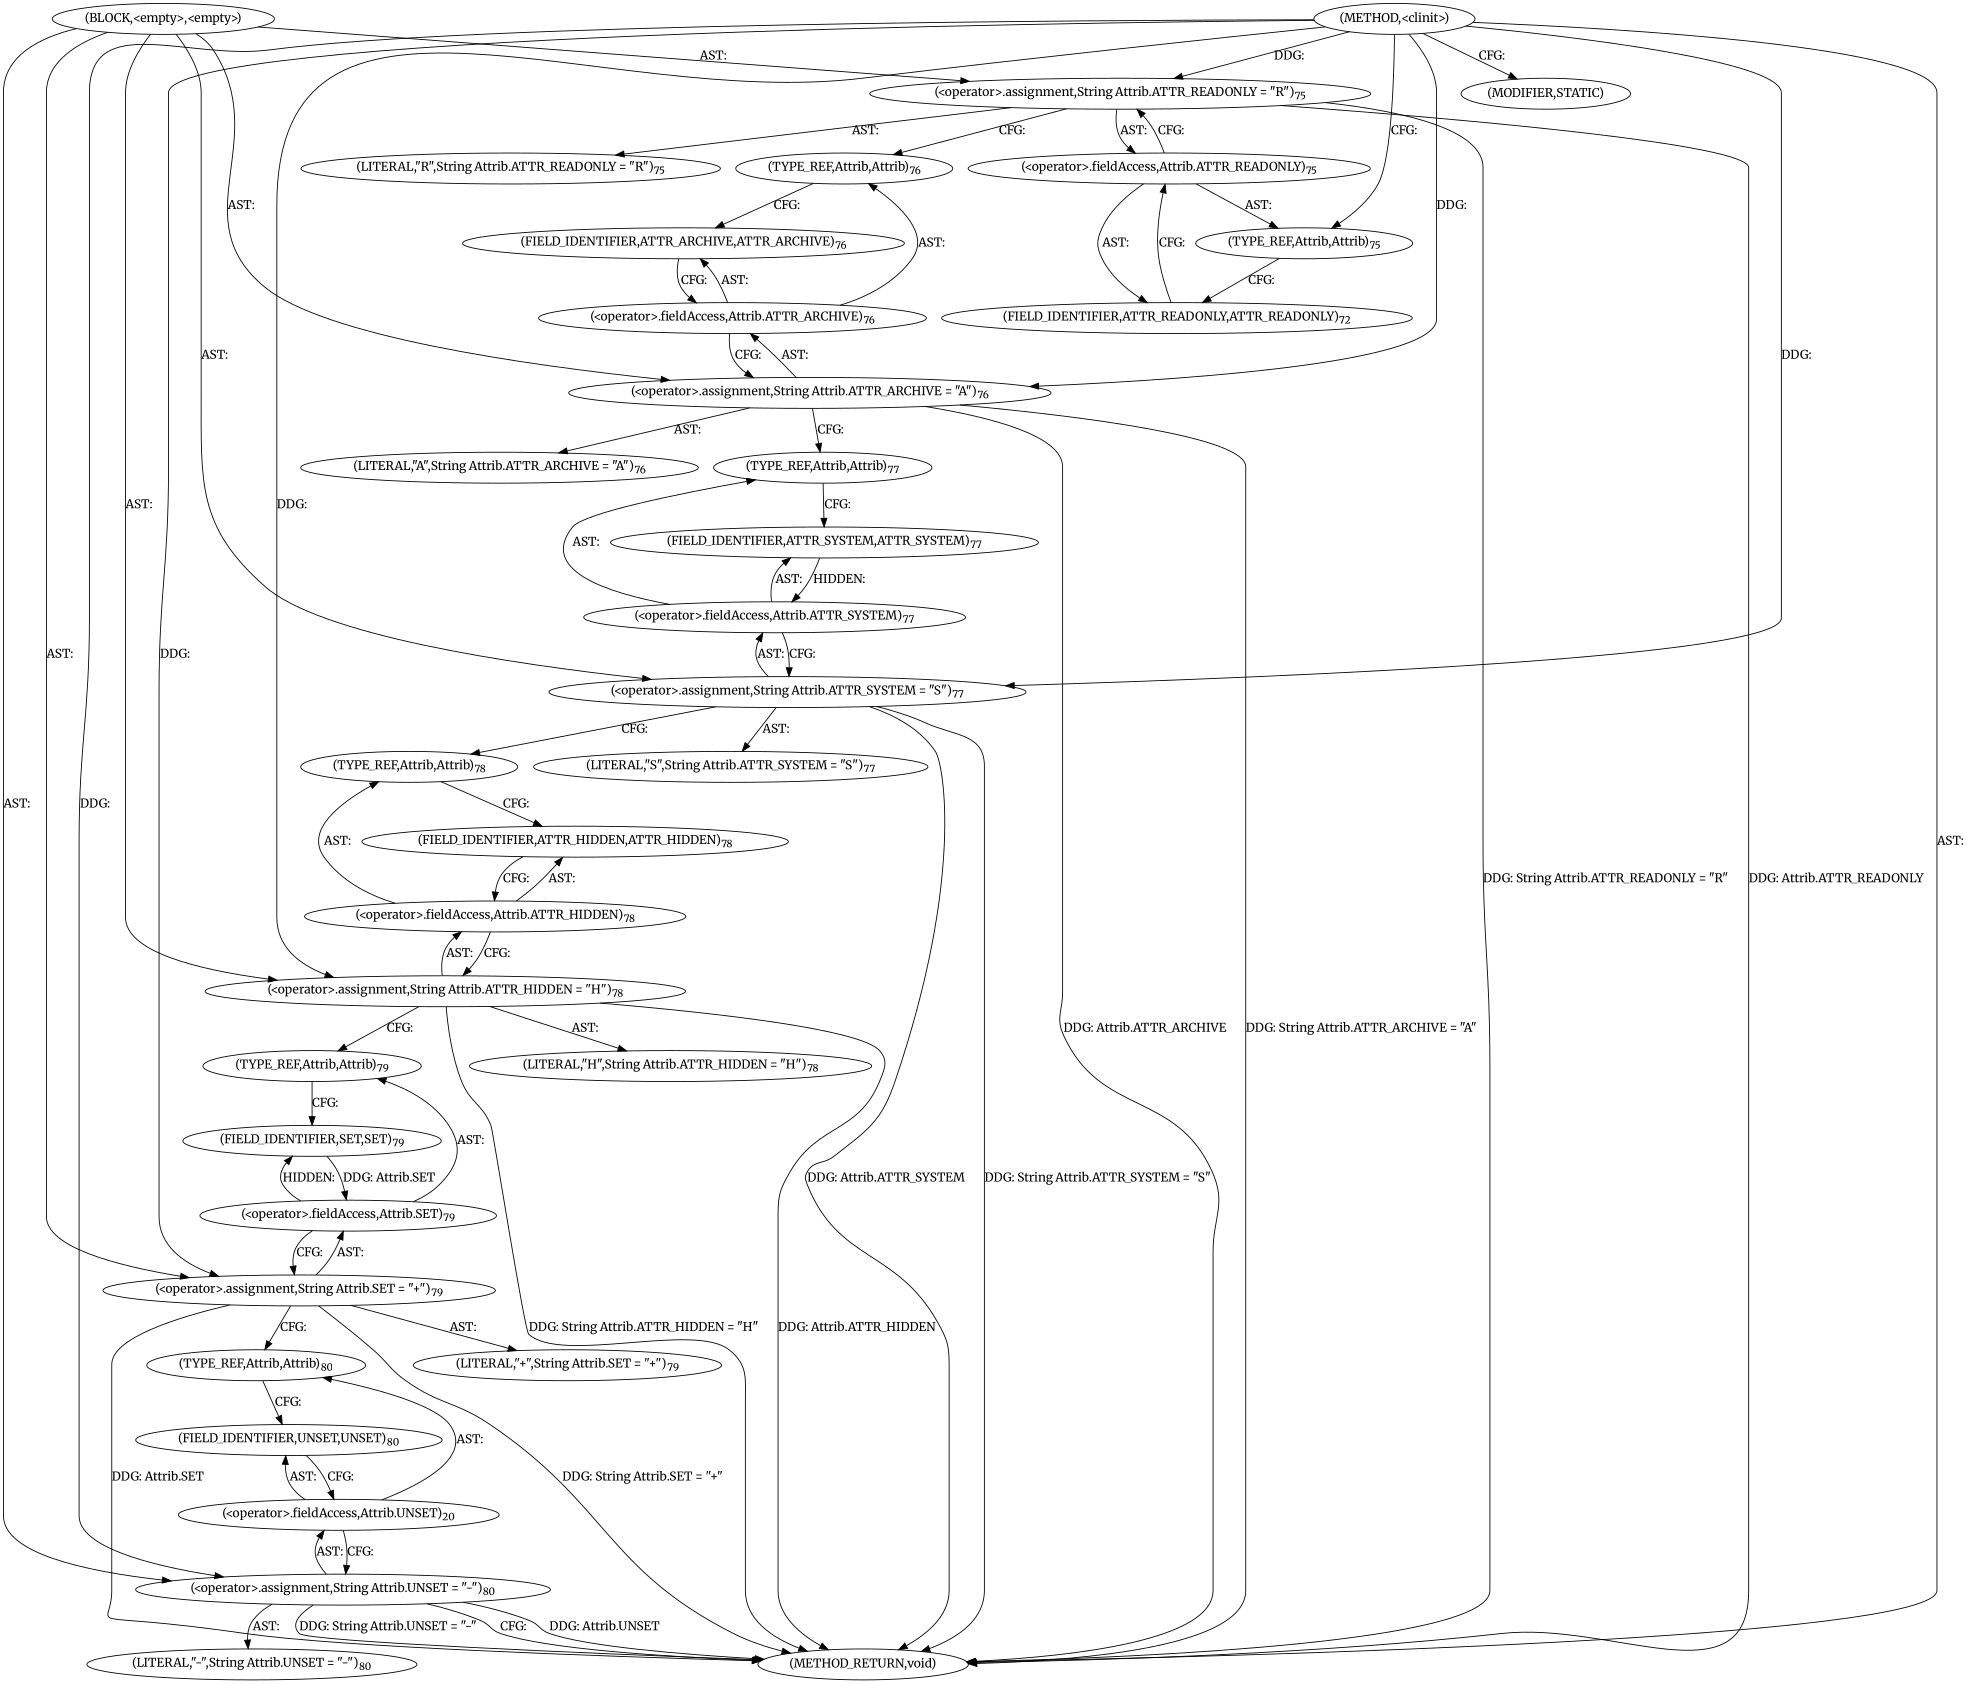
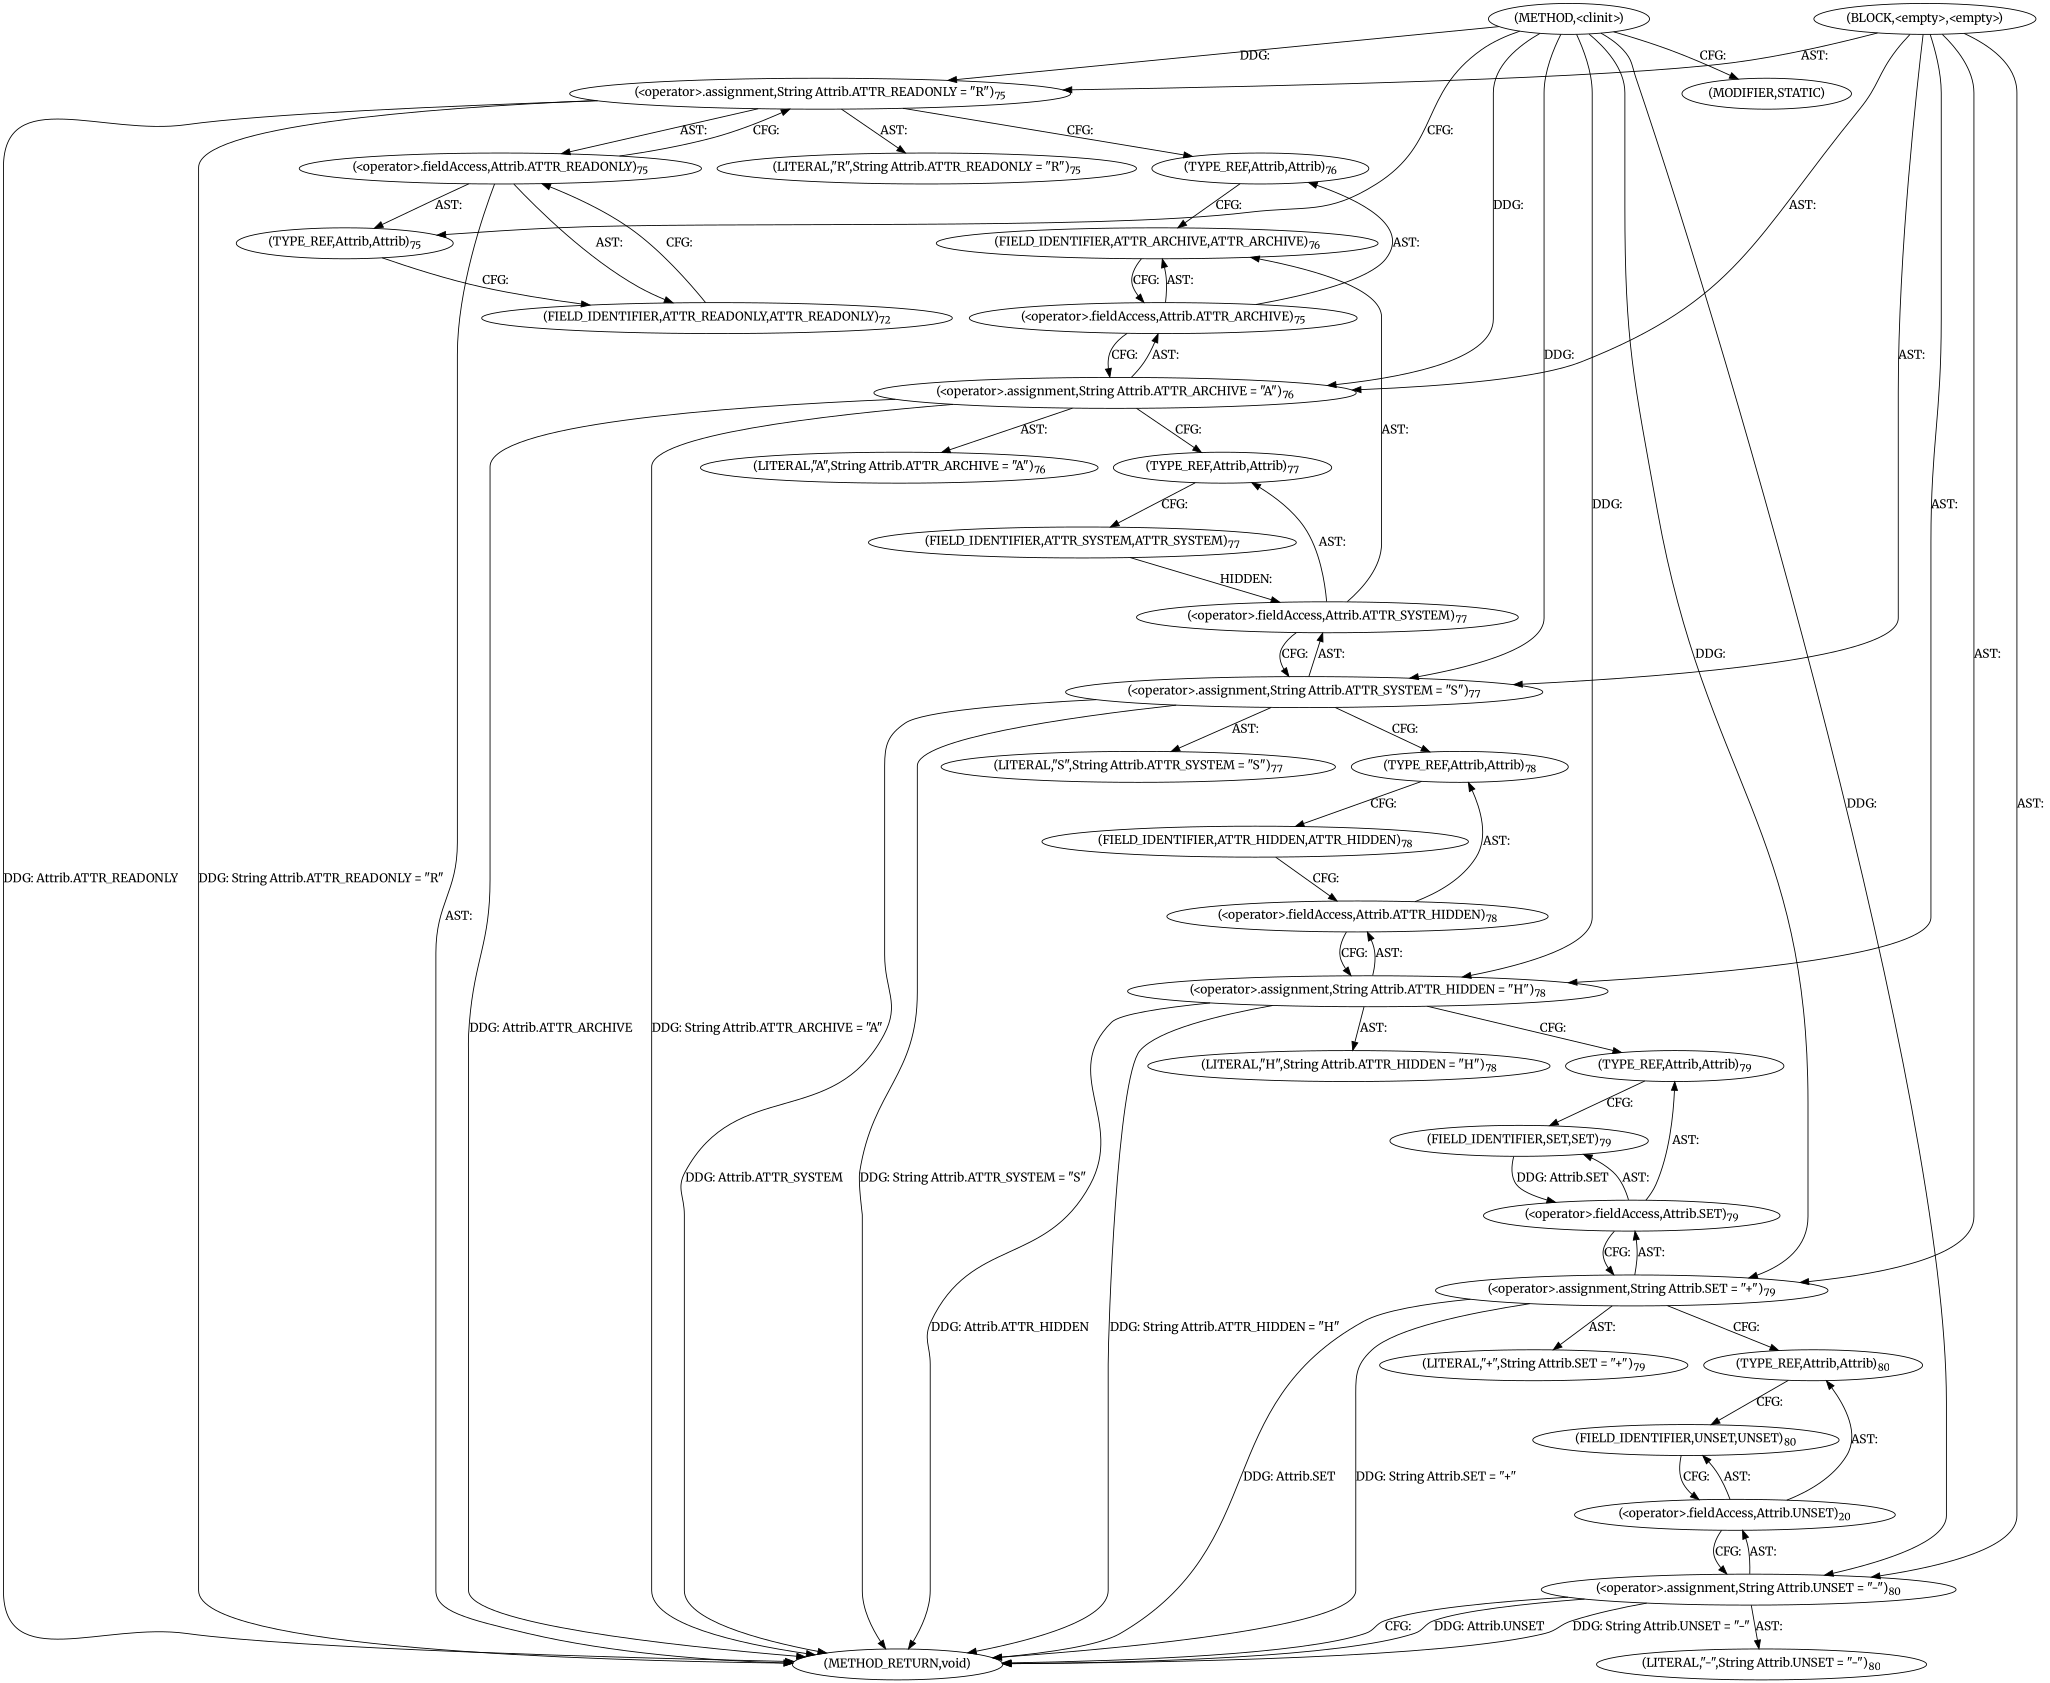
node "(<operator>.fieldAccess,Attrib.ATTR_ARCHIVE)": text "76" -> "75"
edge "(<operator>.fieldAccess,Attrib.ATTR_SYSTEM)" -> "(FIELD_IDENTIFIER,ATTR_SYSTEM,ATTR_SYSTEM)": now "(<operator>.fieldAccess,Attrib.ATTR_SYSTEM)" -> "(FIELD_IDENTIFIER,ATTR_ARCHIVE,ATTR_ARCHIVE)"
edge "(<operator>.fieldAccess,Attrib.ATTR_HIDDEN)" -> "(FIELD_IDENTIFIER,ATTR_HIDDEN,ATTR_HIDDEN)": removed, label "AST:"
edge "(METHOD,<clinit>)" -> "(METHOD_RETURN,void)": now "(<operator>.fieldAccess,Attrib.ATTR_READONLY)" -> "(METHOD_RETURN,void)"
edge "(<operator>.fieldAccess,Attrib.SET)" -> "(FIELD_IDENTIFIER,SET,SET)": label "HIDDEN: " -> "AST: "
